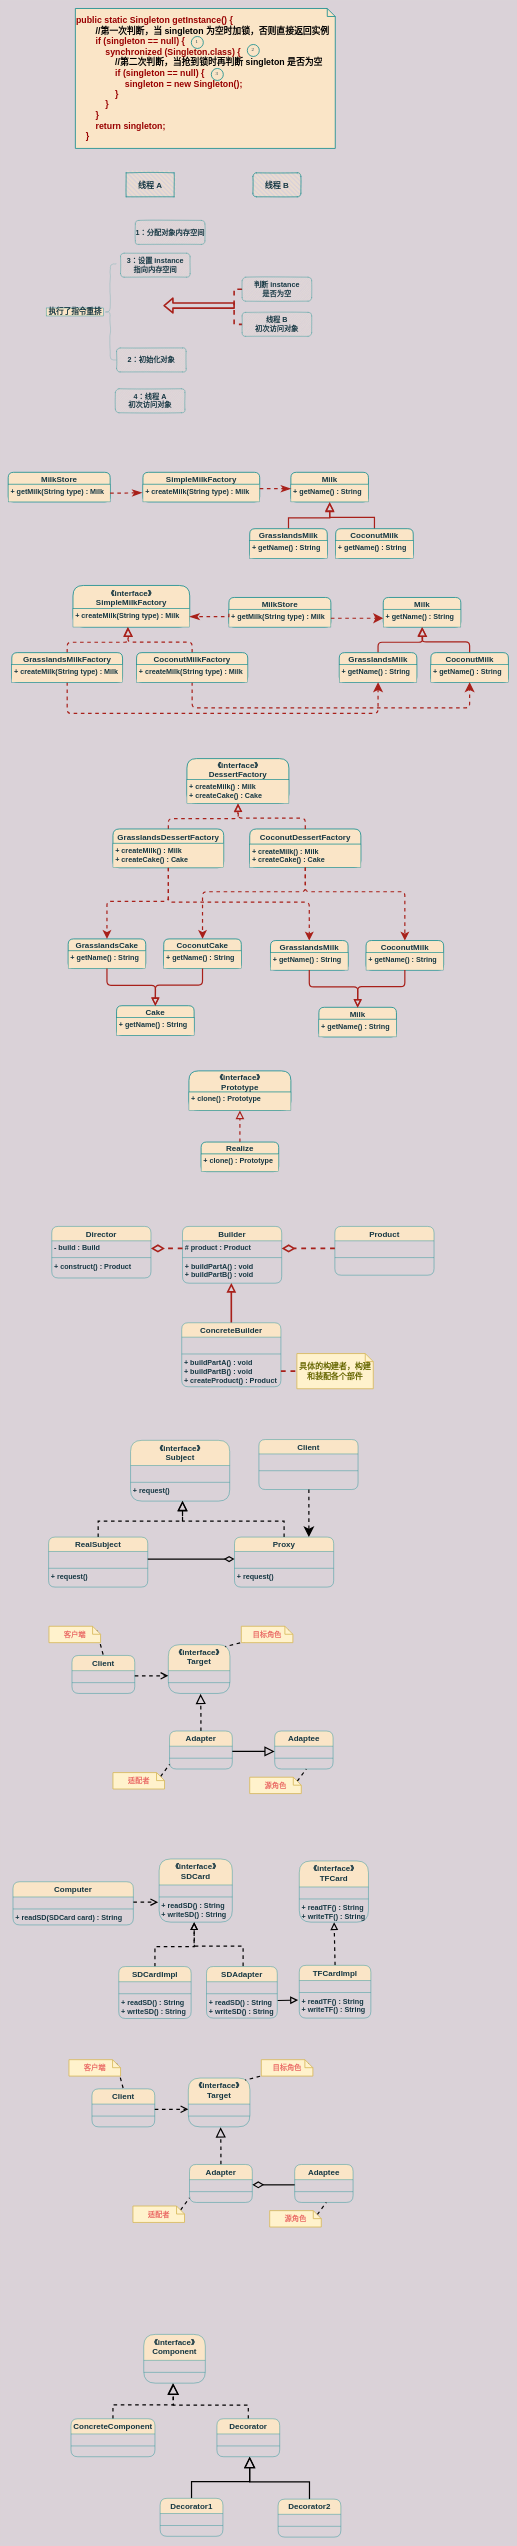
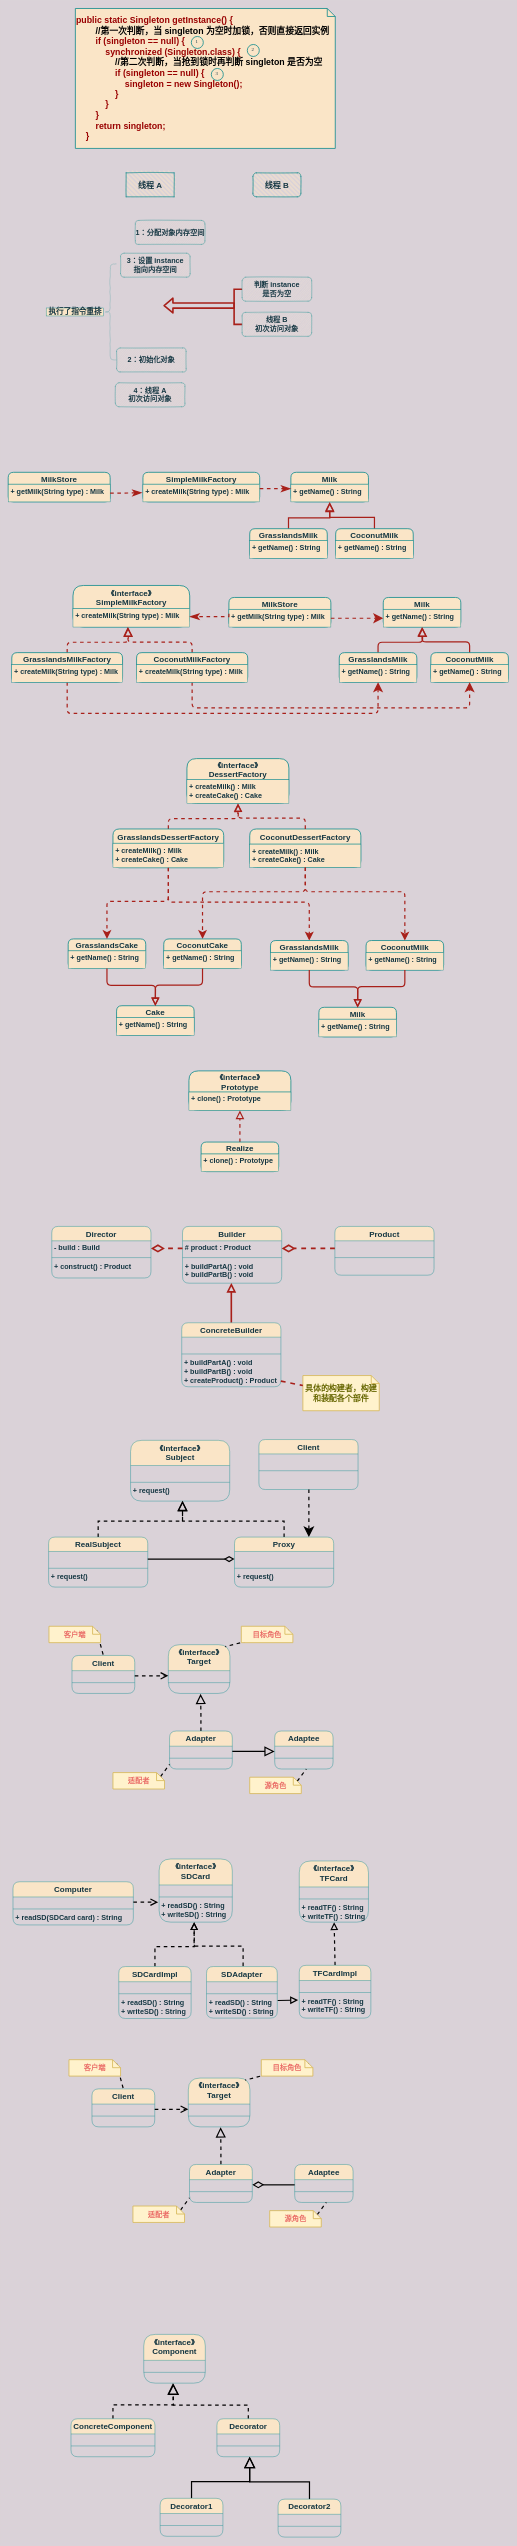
edge "判断 instance 是否为空" -- "线程 B 初次访问对象": style dashed -> solid
node "4：线程 A 初次访问对象": moved (150, 401) -> (150, 395)
node "具体的构建者，构建和装配各个部件": moved (335, 1371) -> (341, 1393)
